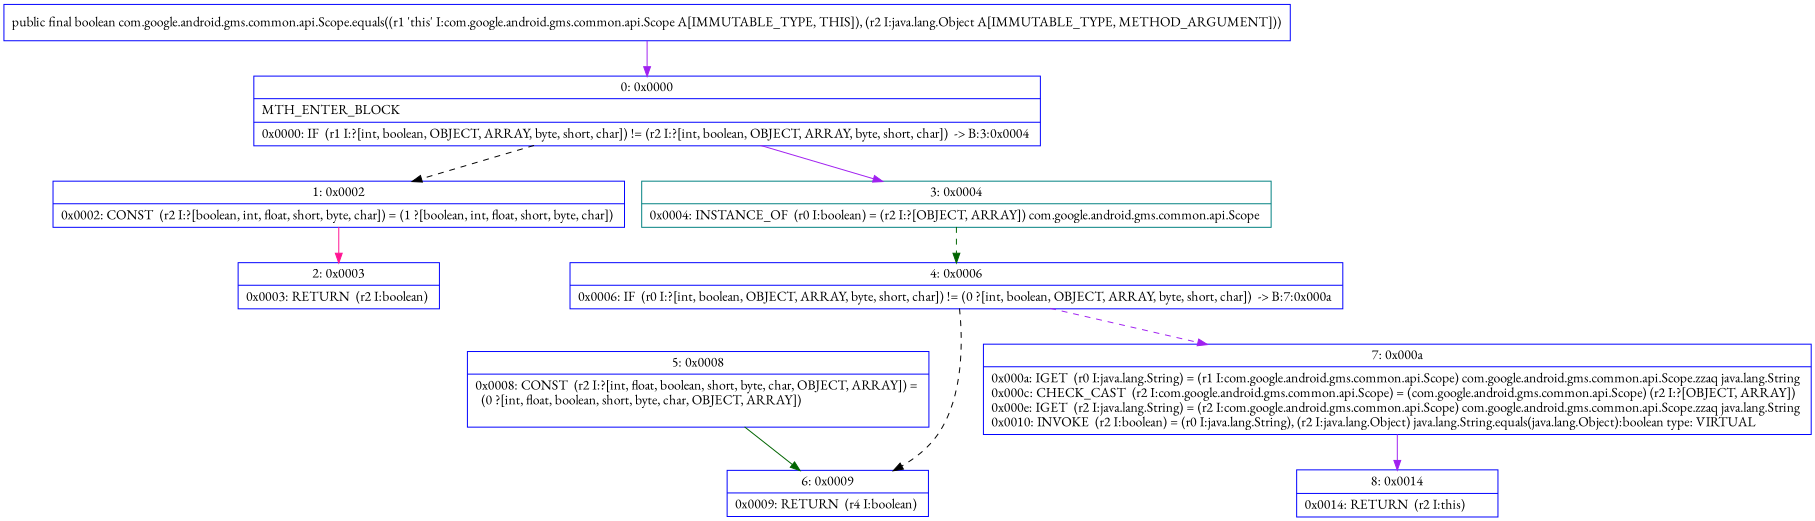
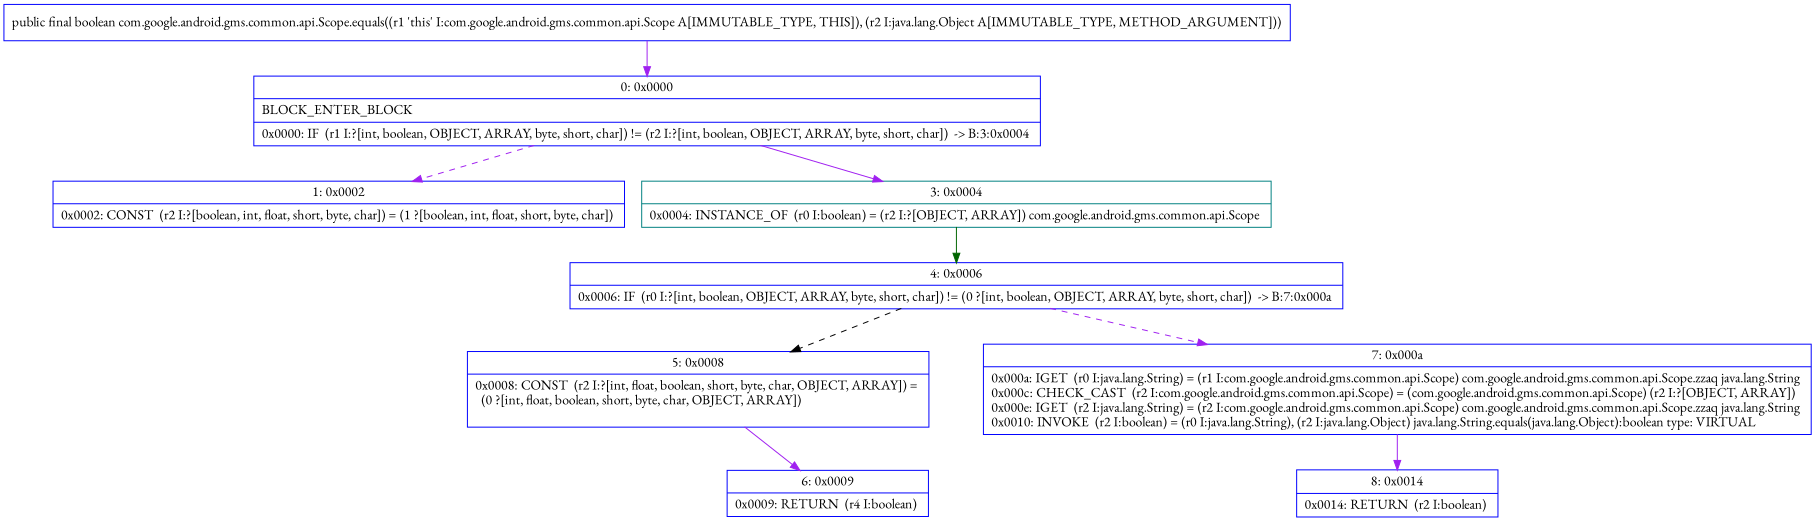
node "0: 0x0000": text "MTH_ENTER_BLOCK" -> "BLOCK_ENTER_BLOCK"
edge "0: 0x0000" -> "1: 0x0002": color black -> purple
edge "3: 0x0004" -> "4: 0x0006": style dashed -> solid
node "2: 0x0003": removed
edge "4: 0x0006" -> "6: 0x0009": now "4: 0x0006" -> "5: 0x0008"
edge "5: 0x0008" -> "6: 0x0009": color darkgreen -> purple
node "8: 0x0014": text "0x0014: RETURN  (r2 I:this)" -> "0x0014: RETURN  (r2 I:boolean)"
